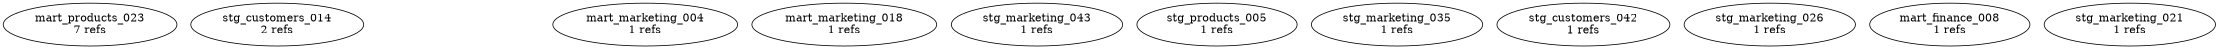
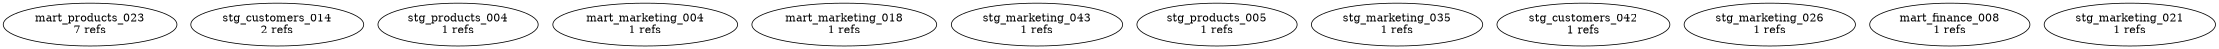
node "stg_products_004 1 refs": added
